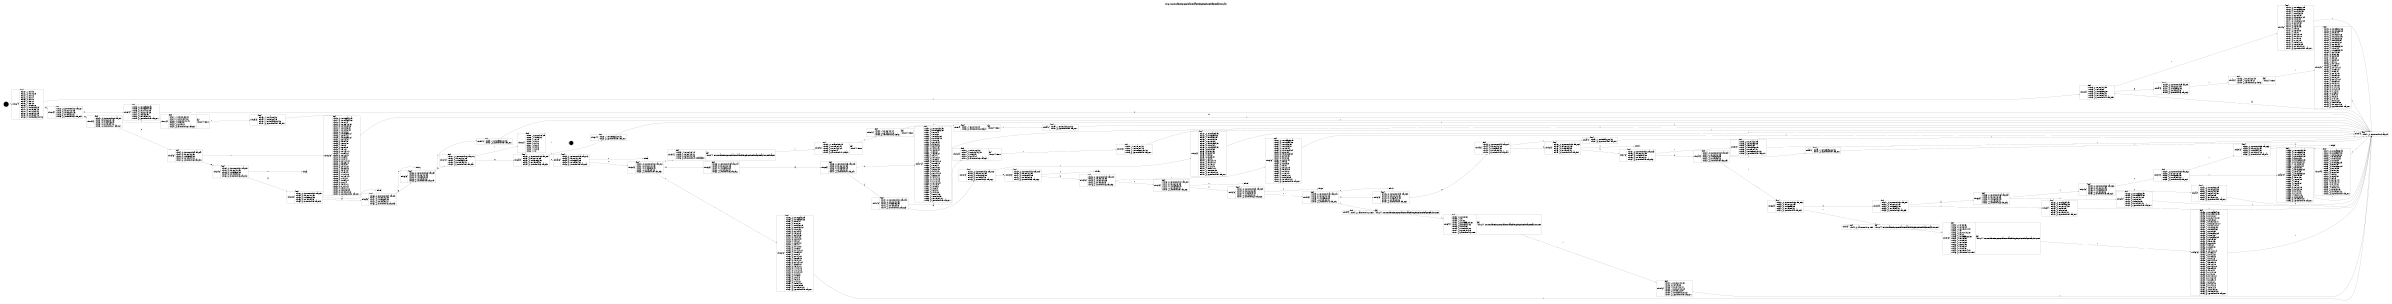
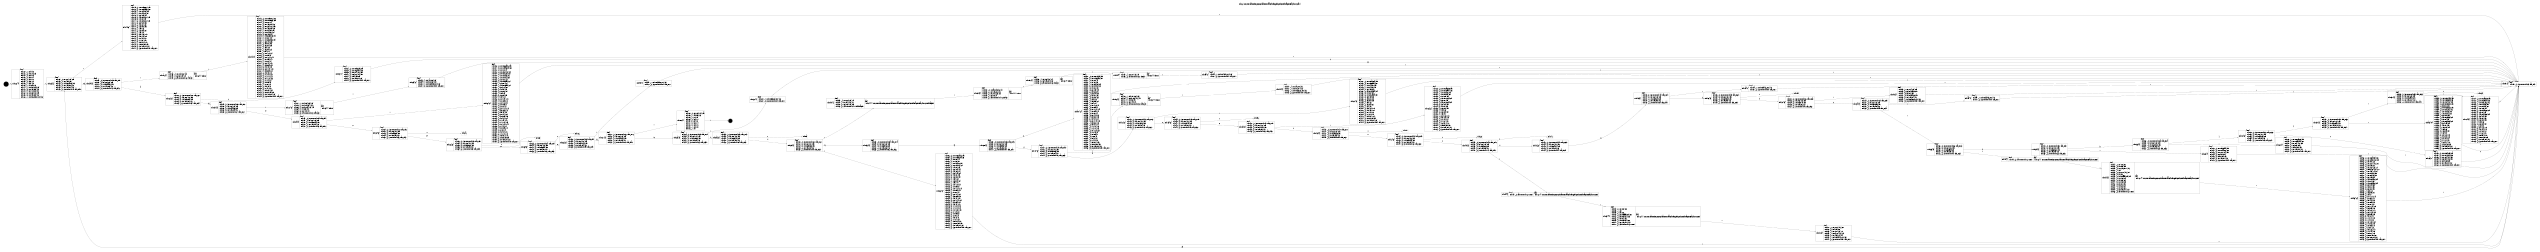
edge "0x401260 [47]" -> "0x4012c2 [25]": now "0x4012a9 [25]" -> "0x4012c2 [25]"
